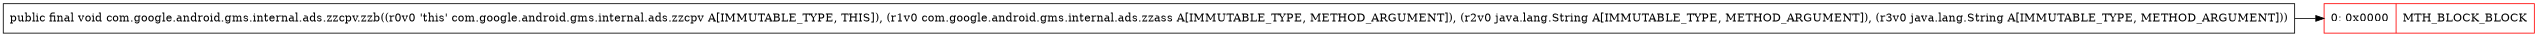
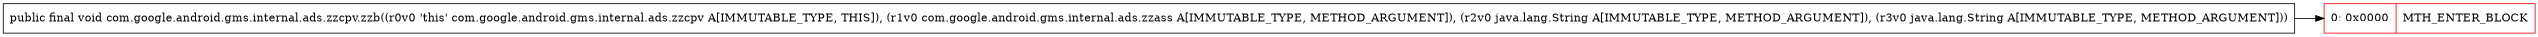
node "0: 0x0000": text "MTH_BLOCK_BLOCK" -> "MTH_ENTER_BLOCK"
